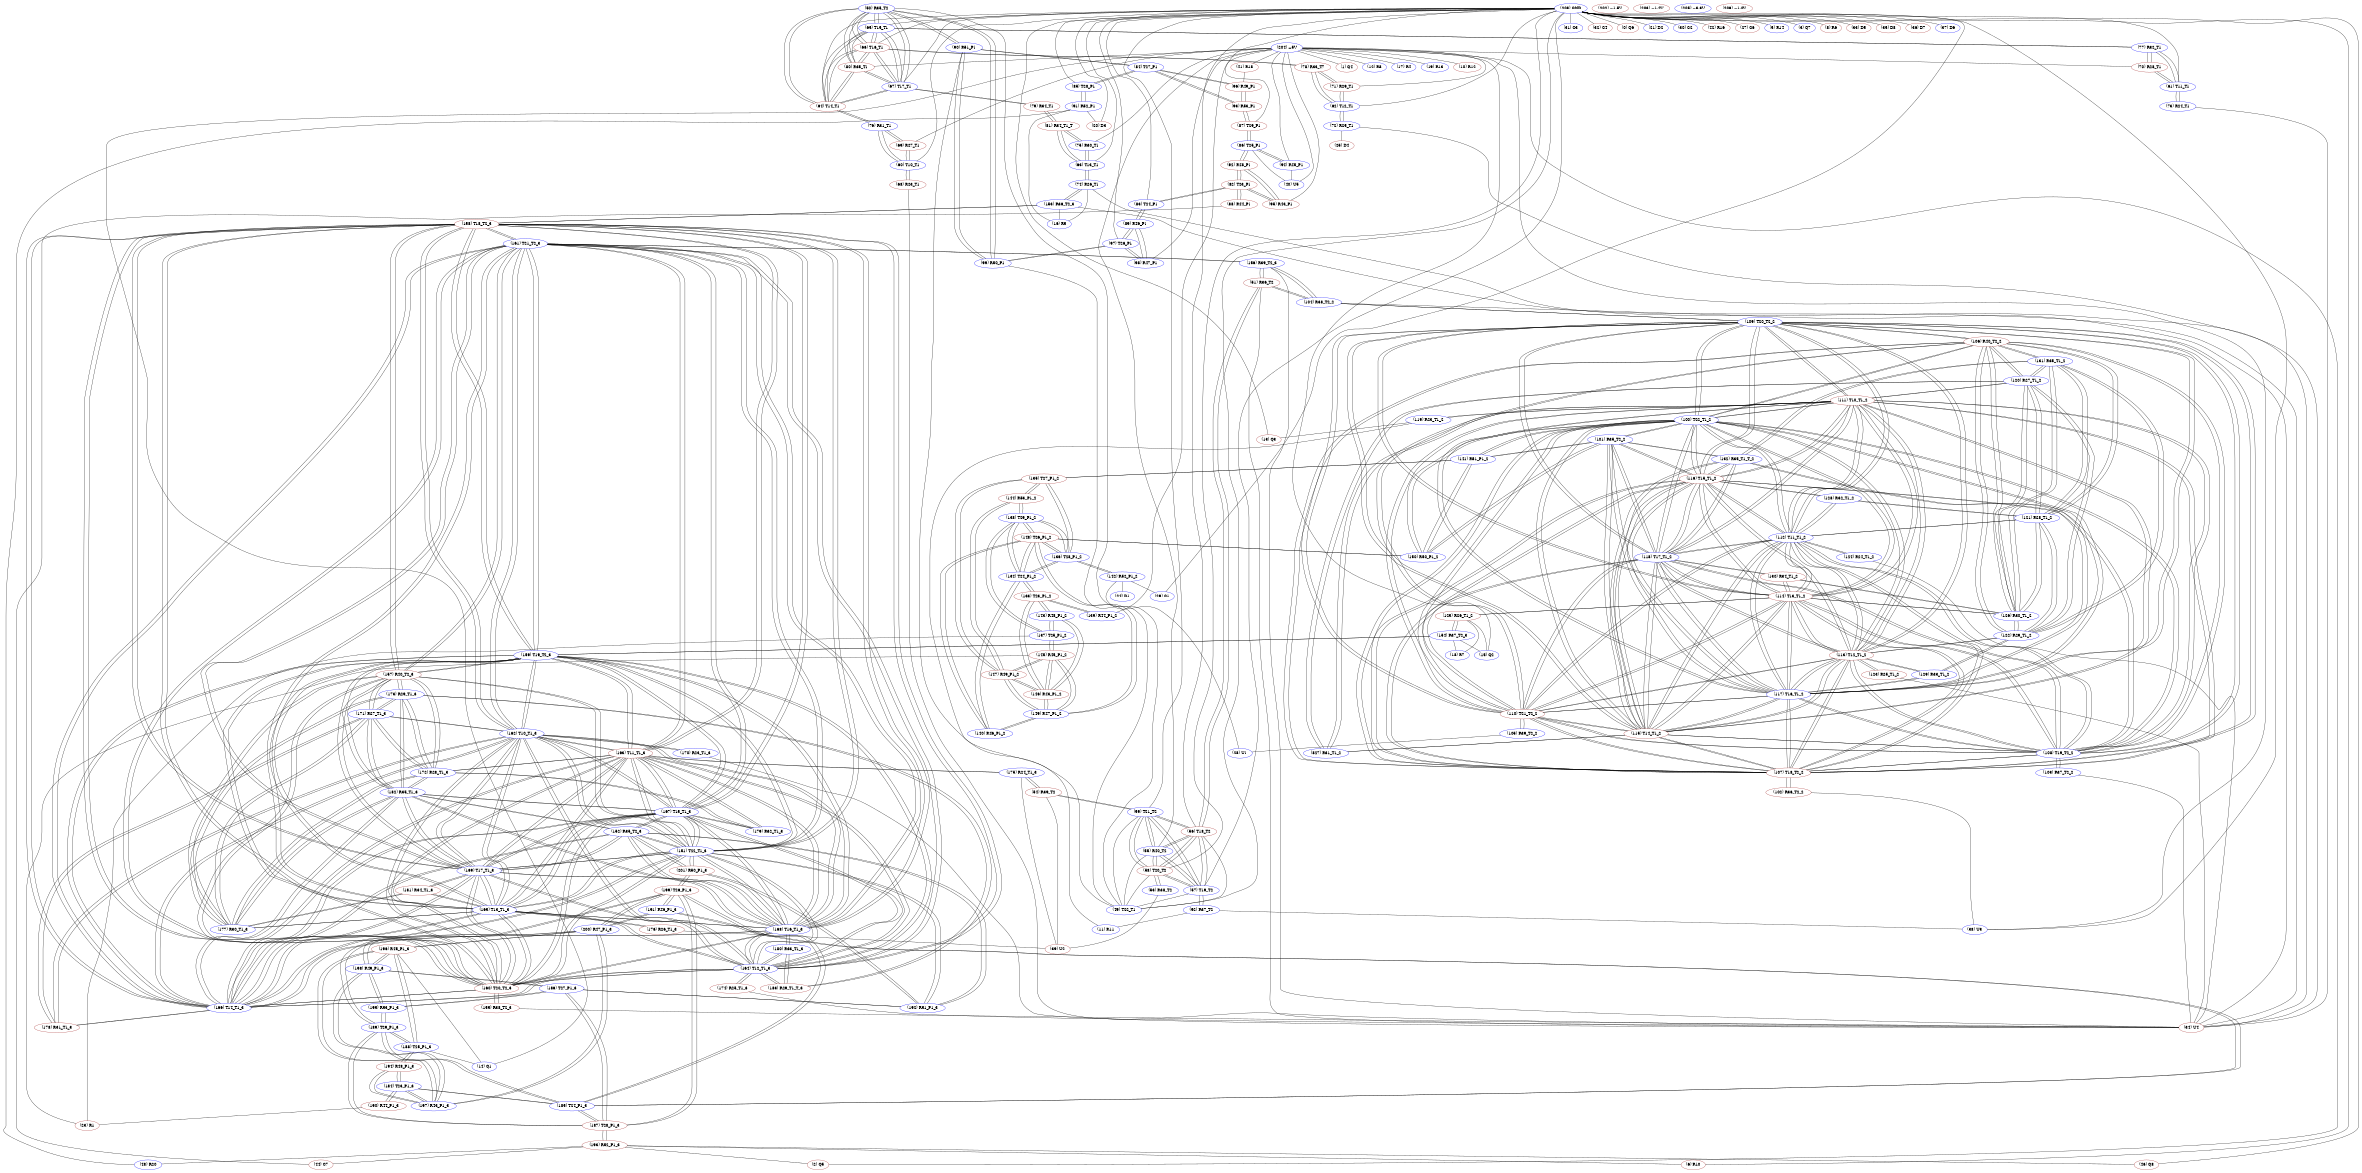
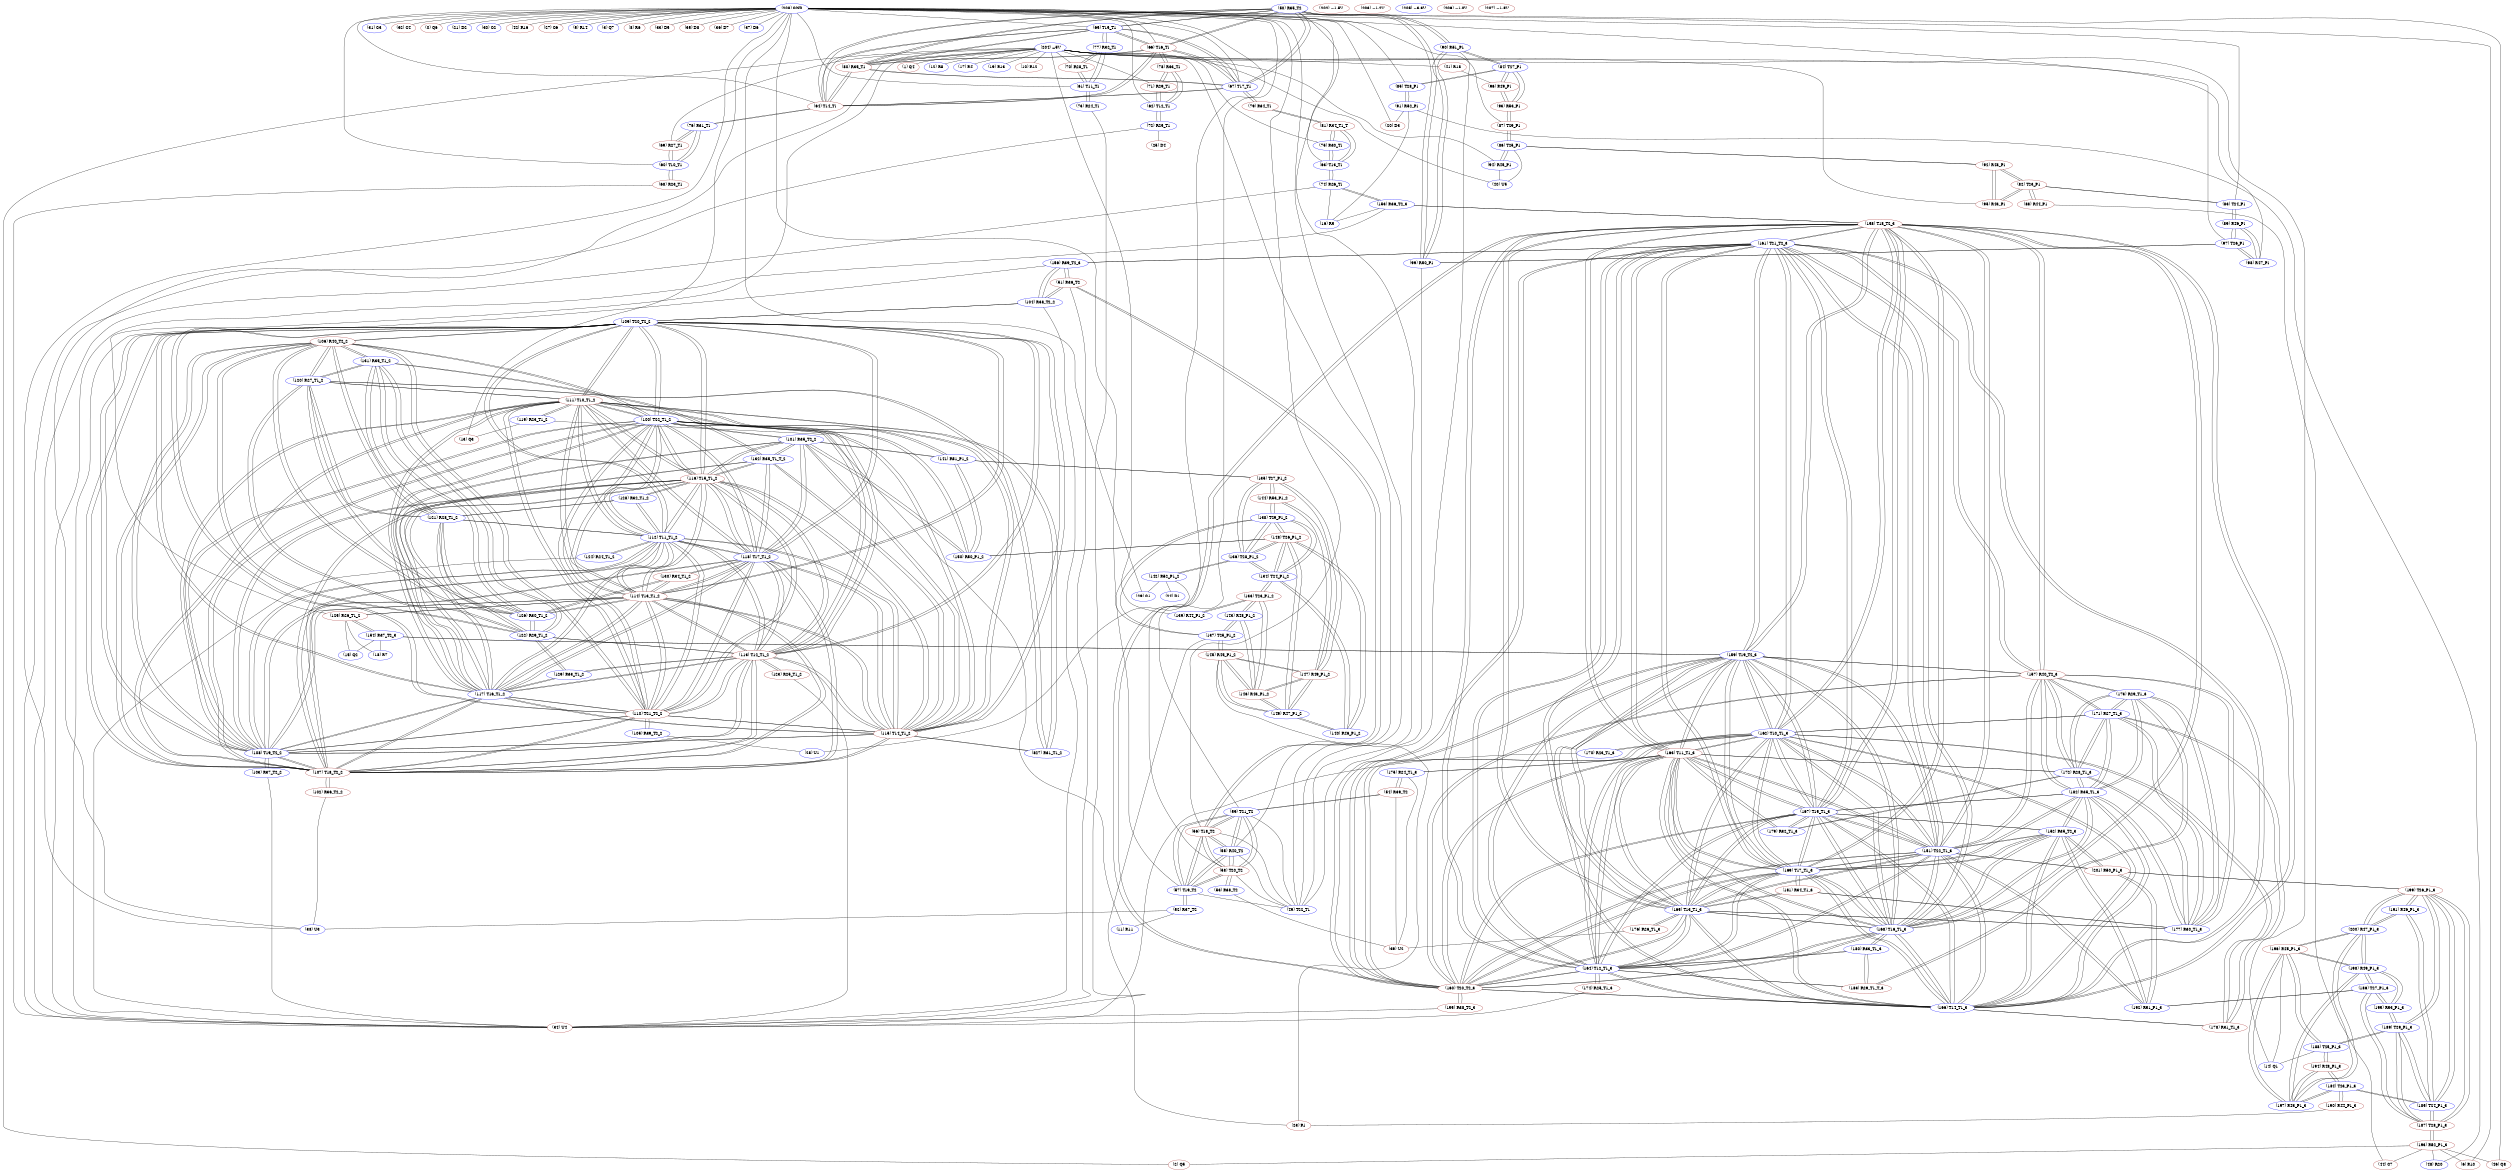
node "(207) +1.8V": added
node "(78) R33_T7": label "(78) R33_T7" -> "(78) R33_T1"
edge "(204) +5V" -- "(15) Q2": now "(204) +5V" -- "(125) R26_T1_2"
